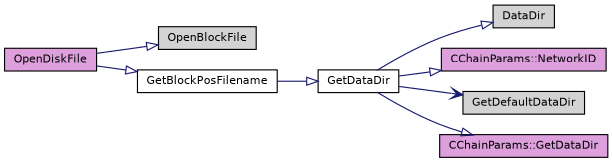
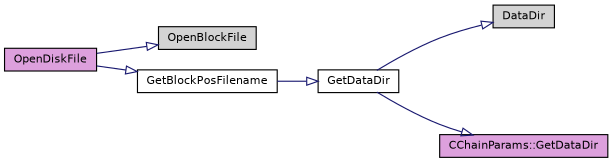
node "CChainParams::NetworkID": removed
node "GetDefaultDataDir": removed
